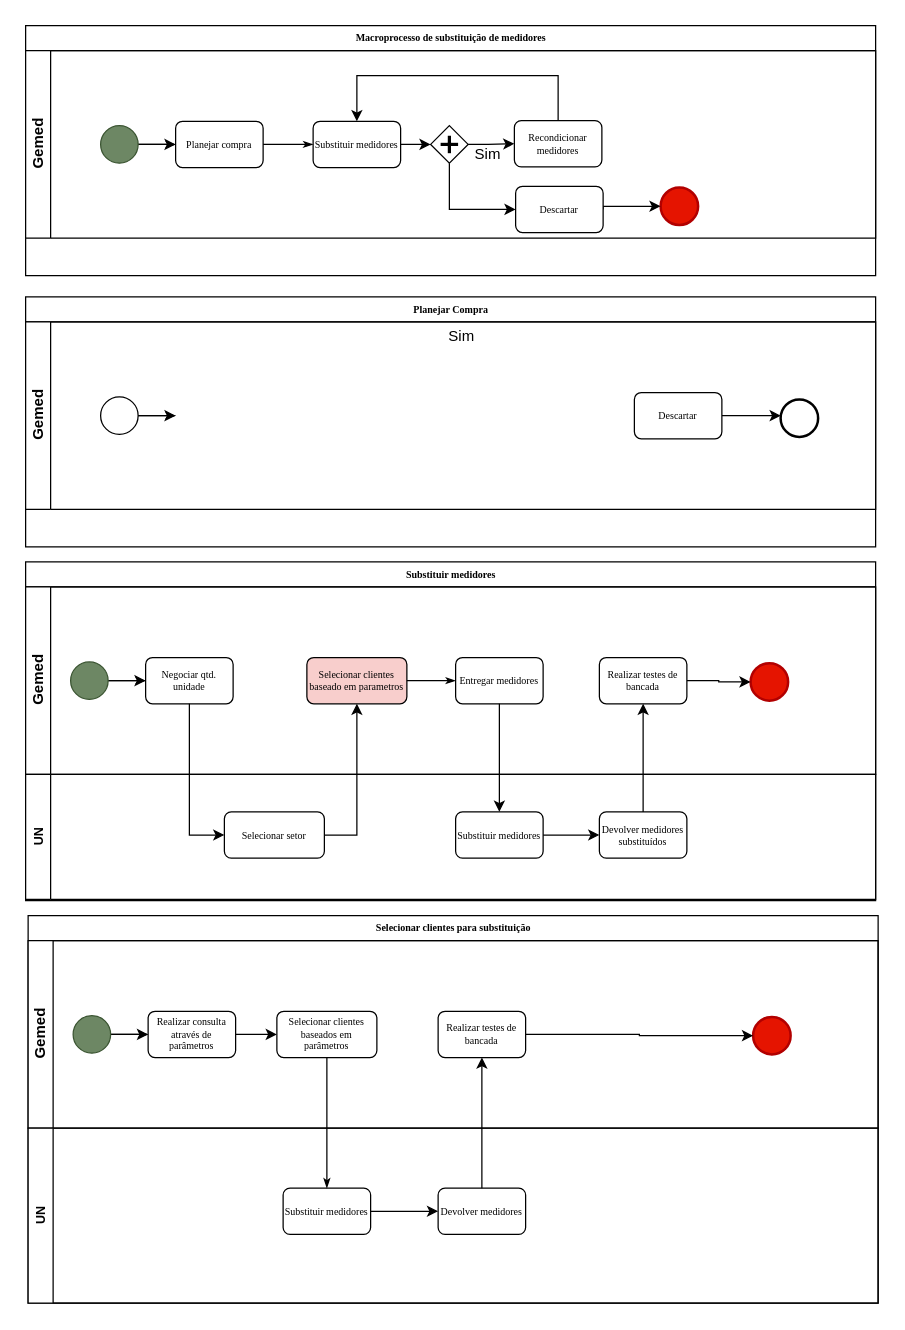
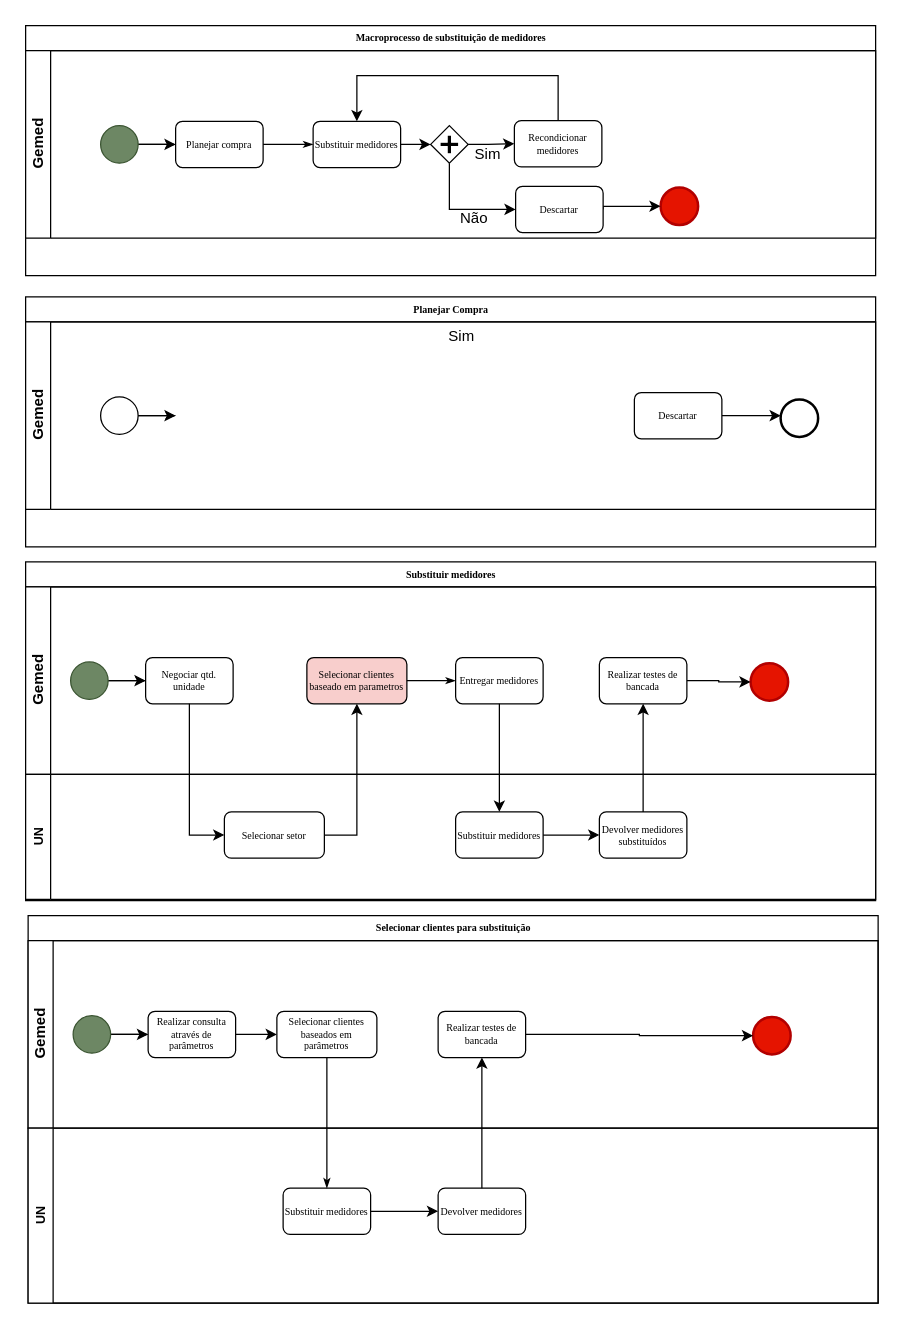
node "Não": added
